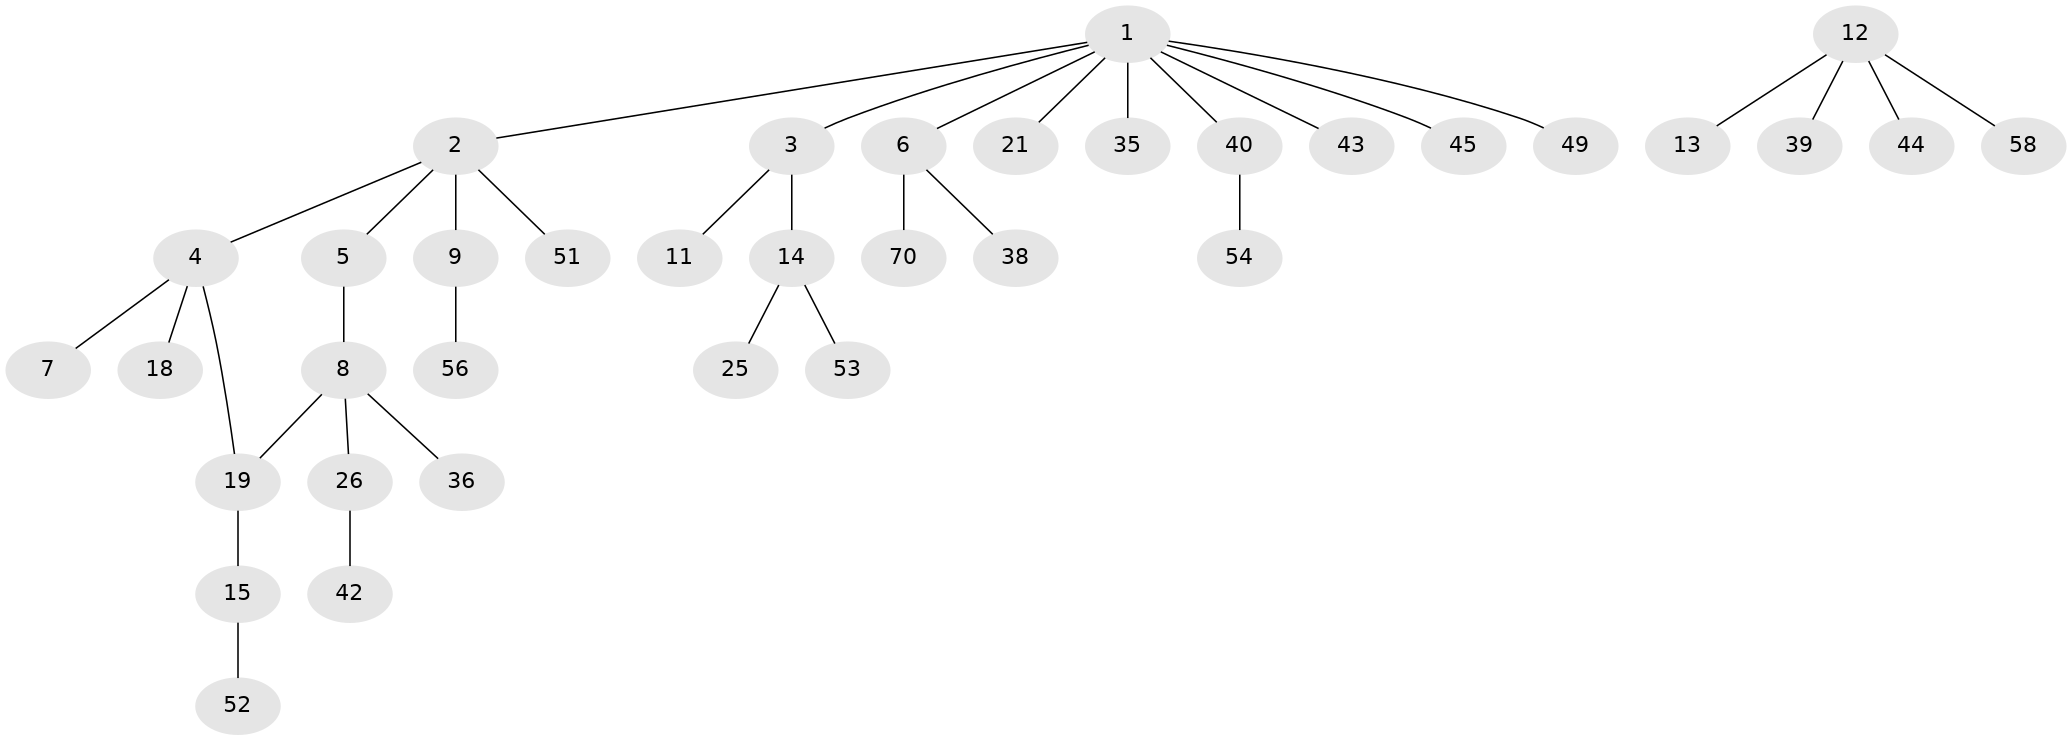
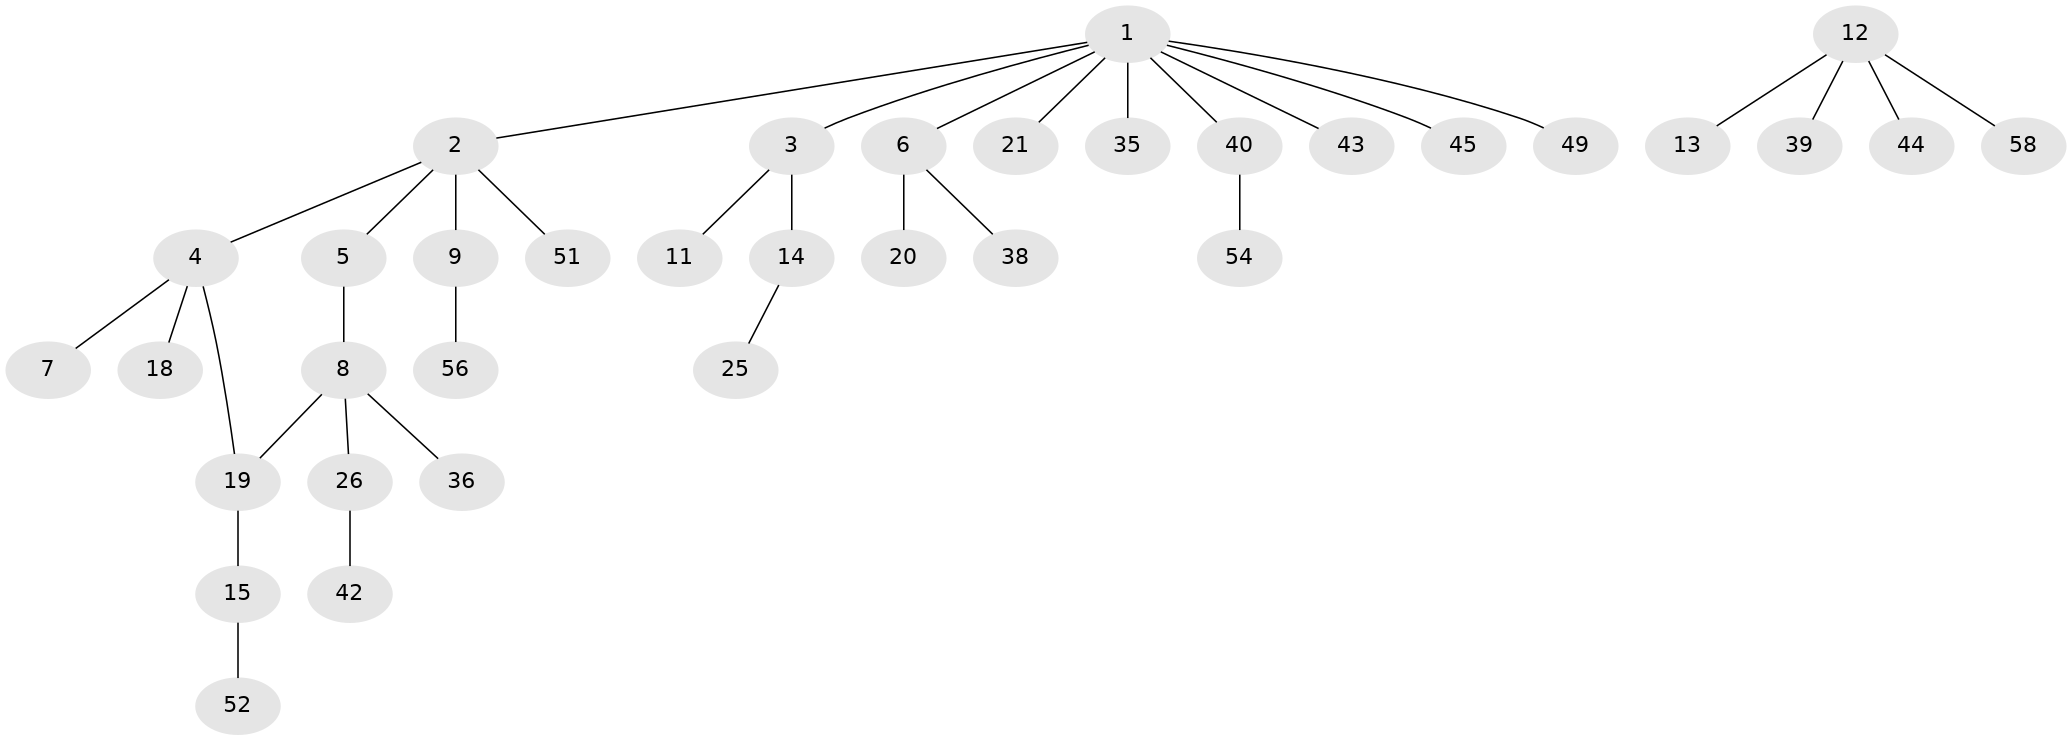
node "70": label "70" -> "20"
node "53": removed
